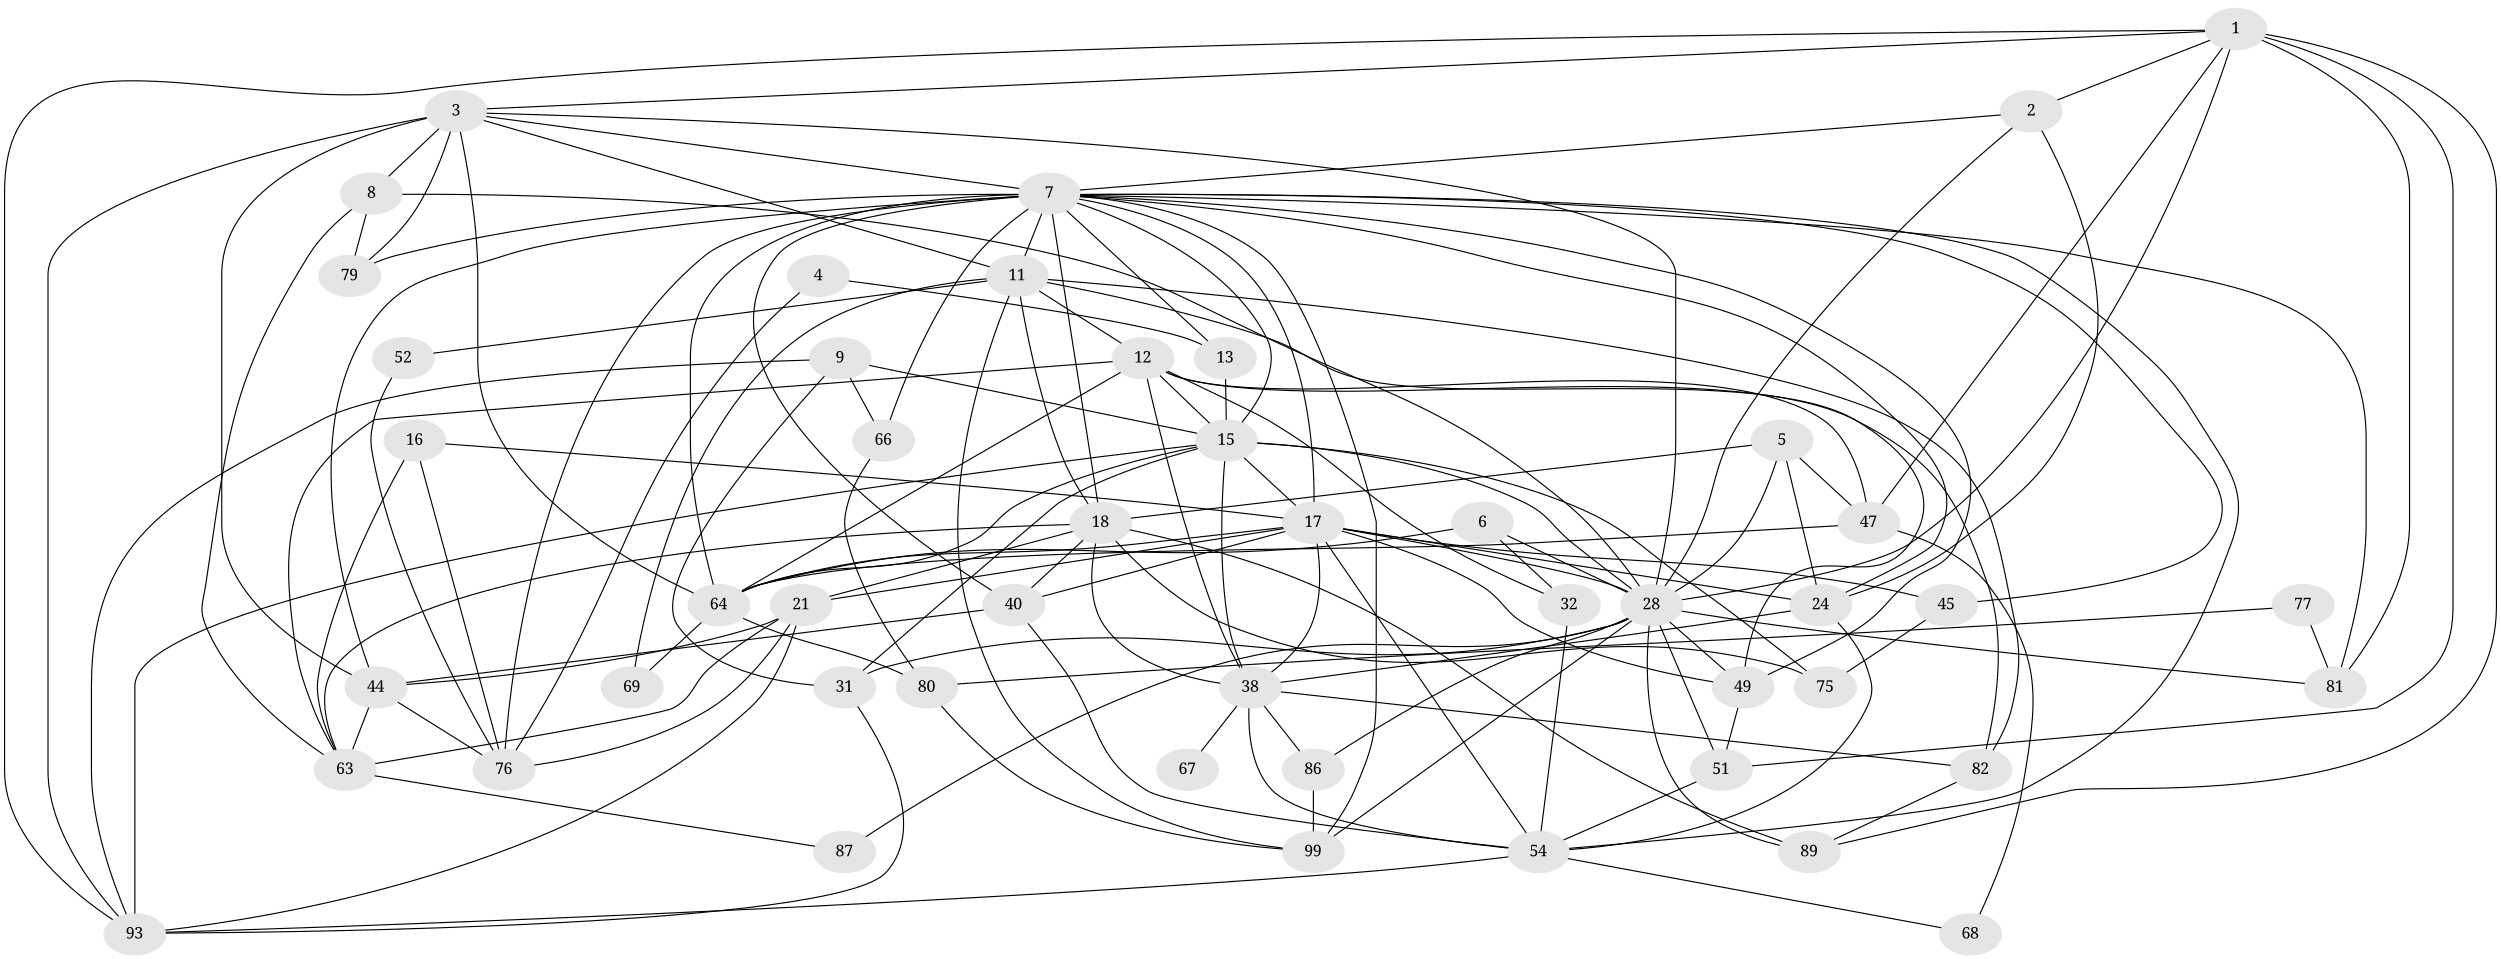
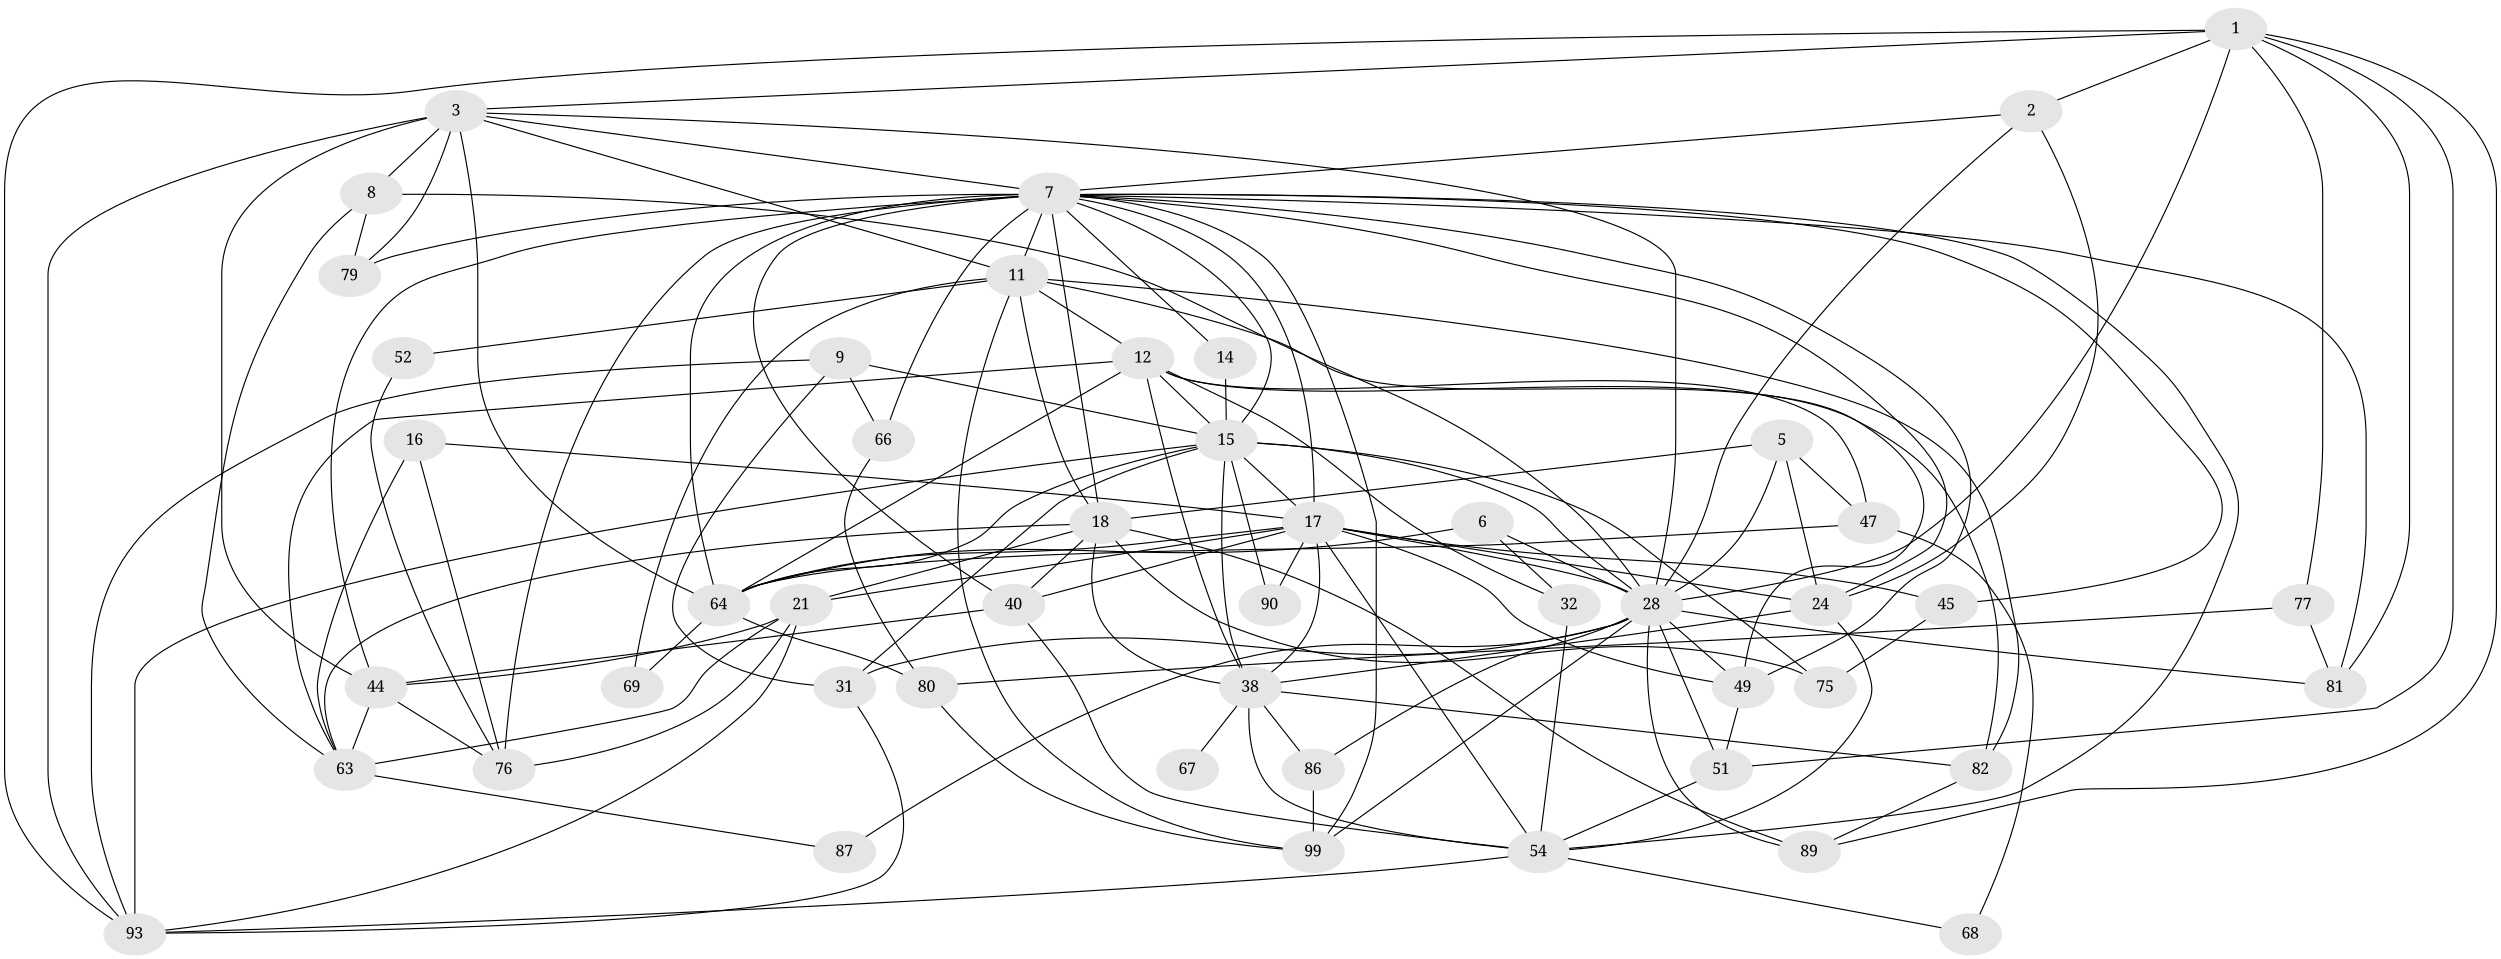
edge "1" -- "47": now "1" -- "77"
node "4": removed
node "13": label "13" -> "14"
node "90": added
